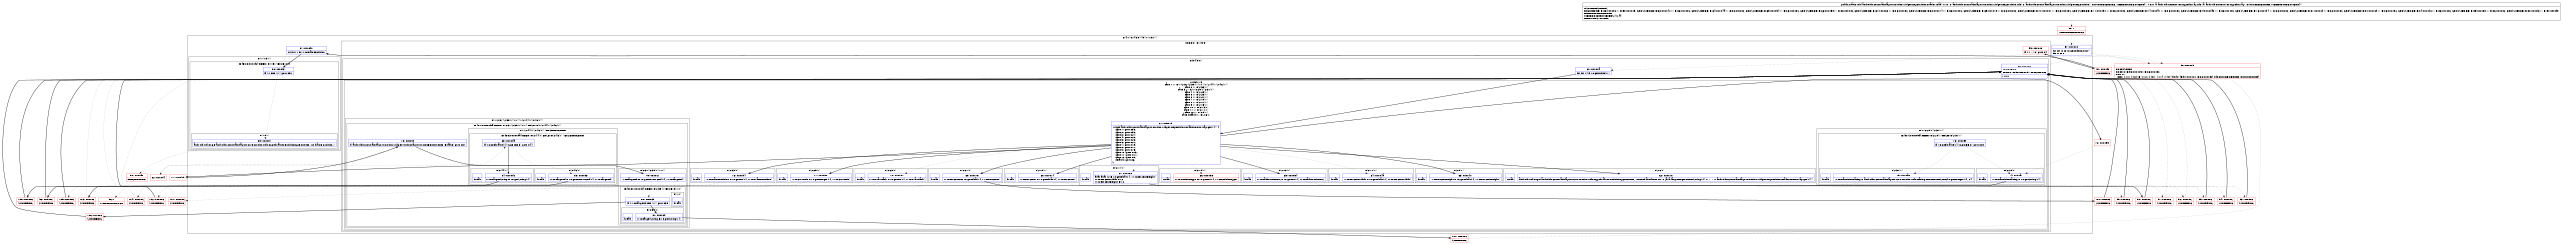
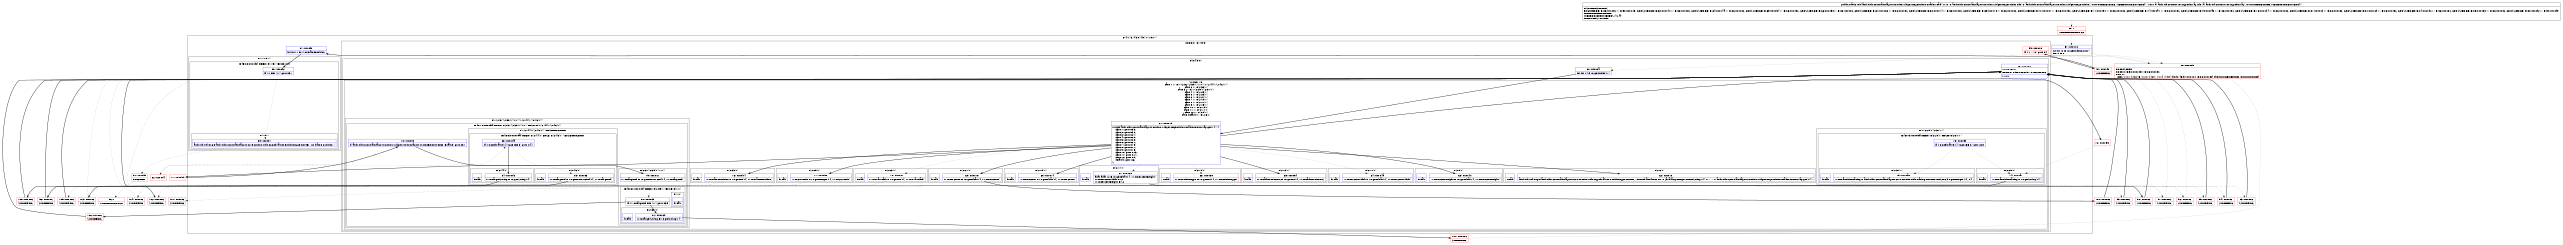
edge "102: 0x00ec" -> "86: 0x00ec": reversed
node "90: 0x00f9": text "ORIG_RETURN" -> "ORIG_PHI"
